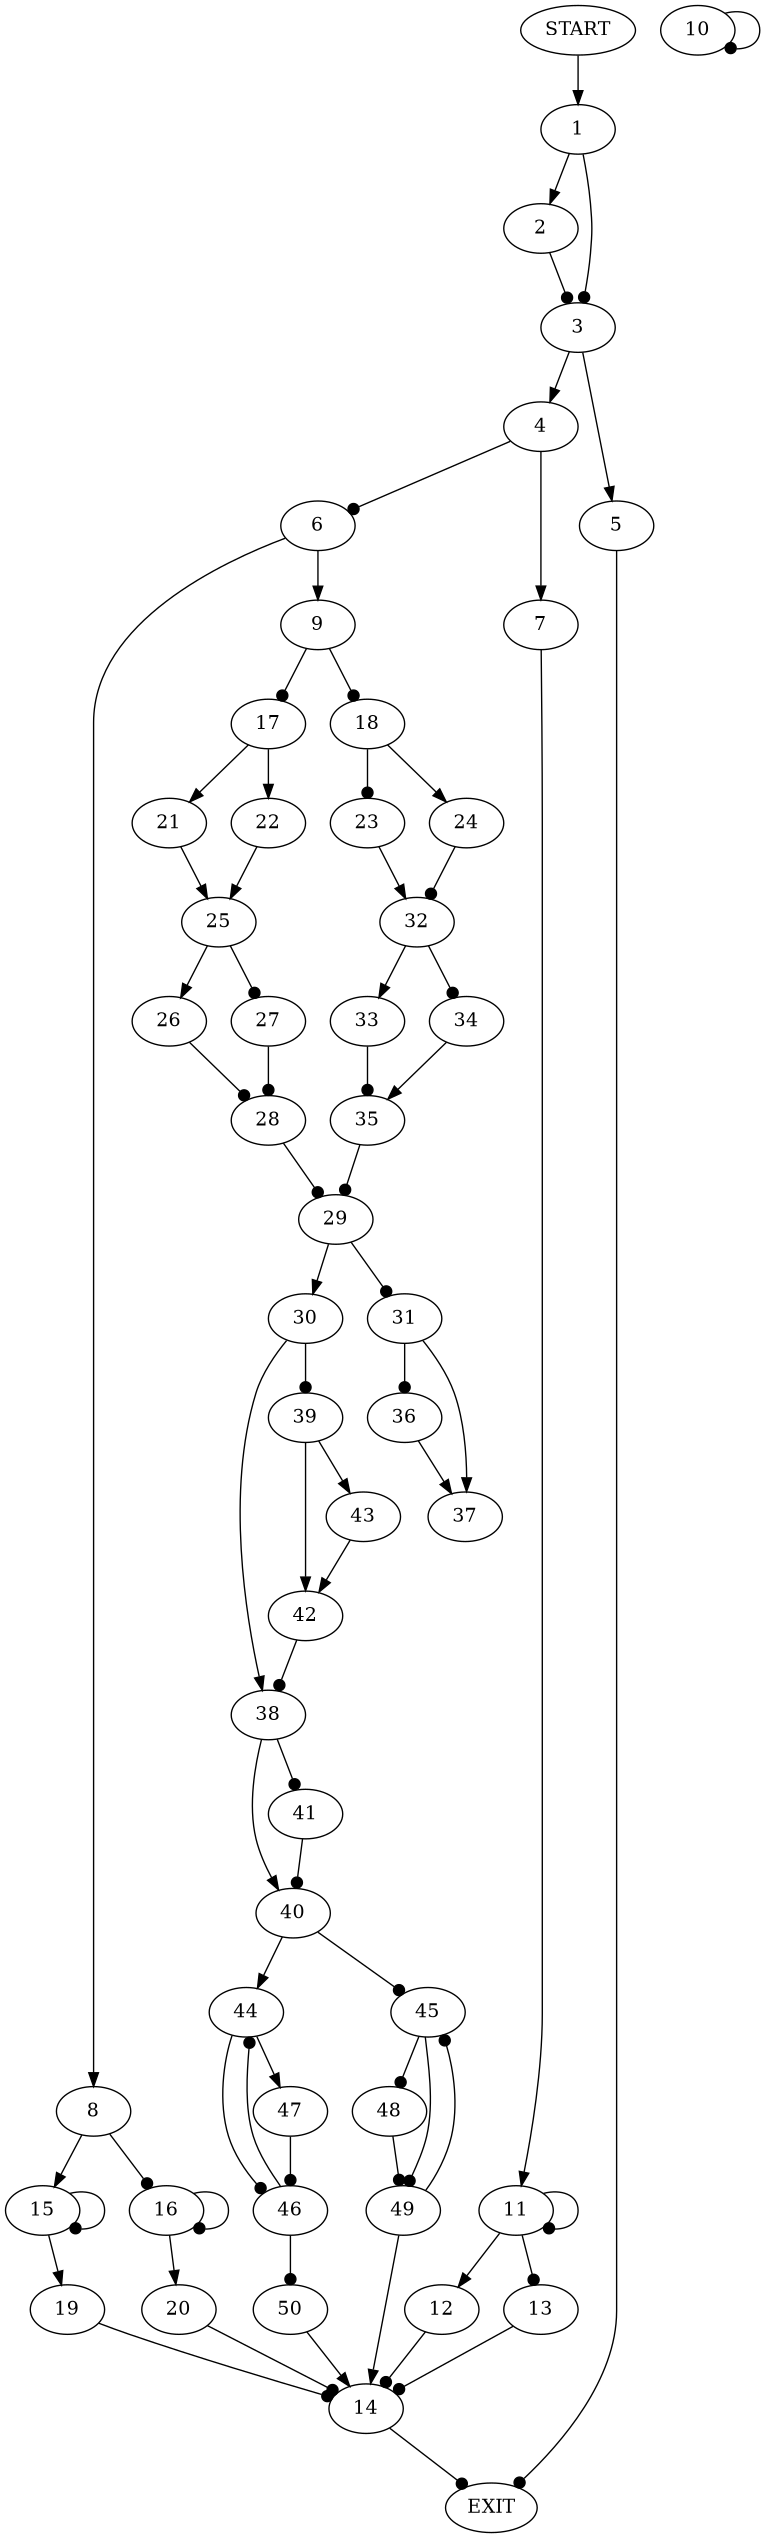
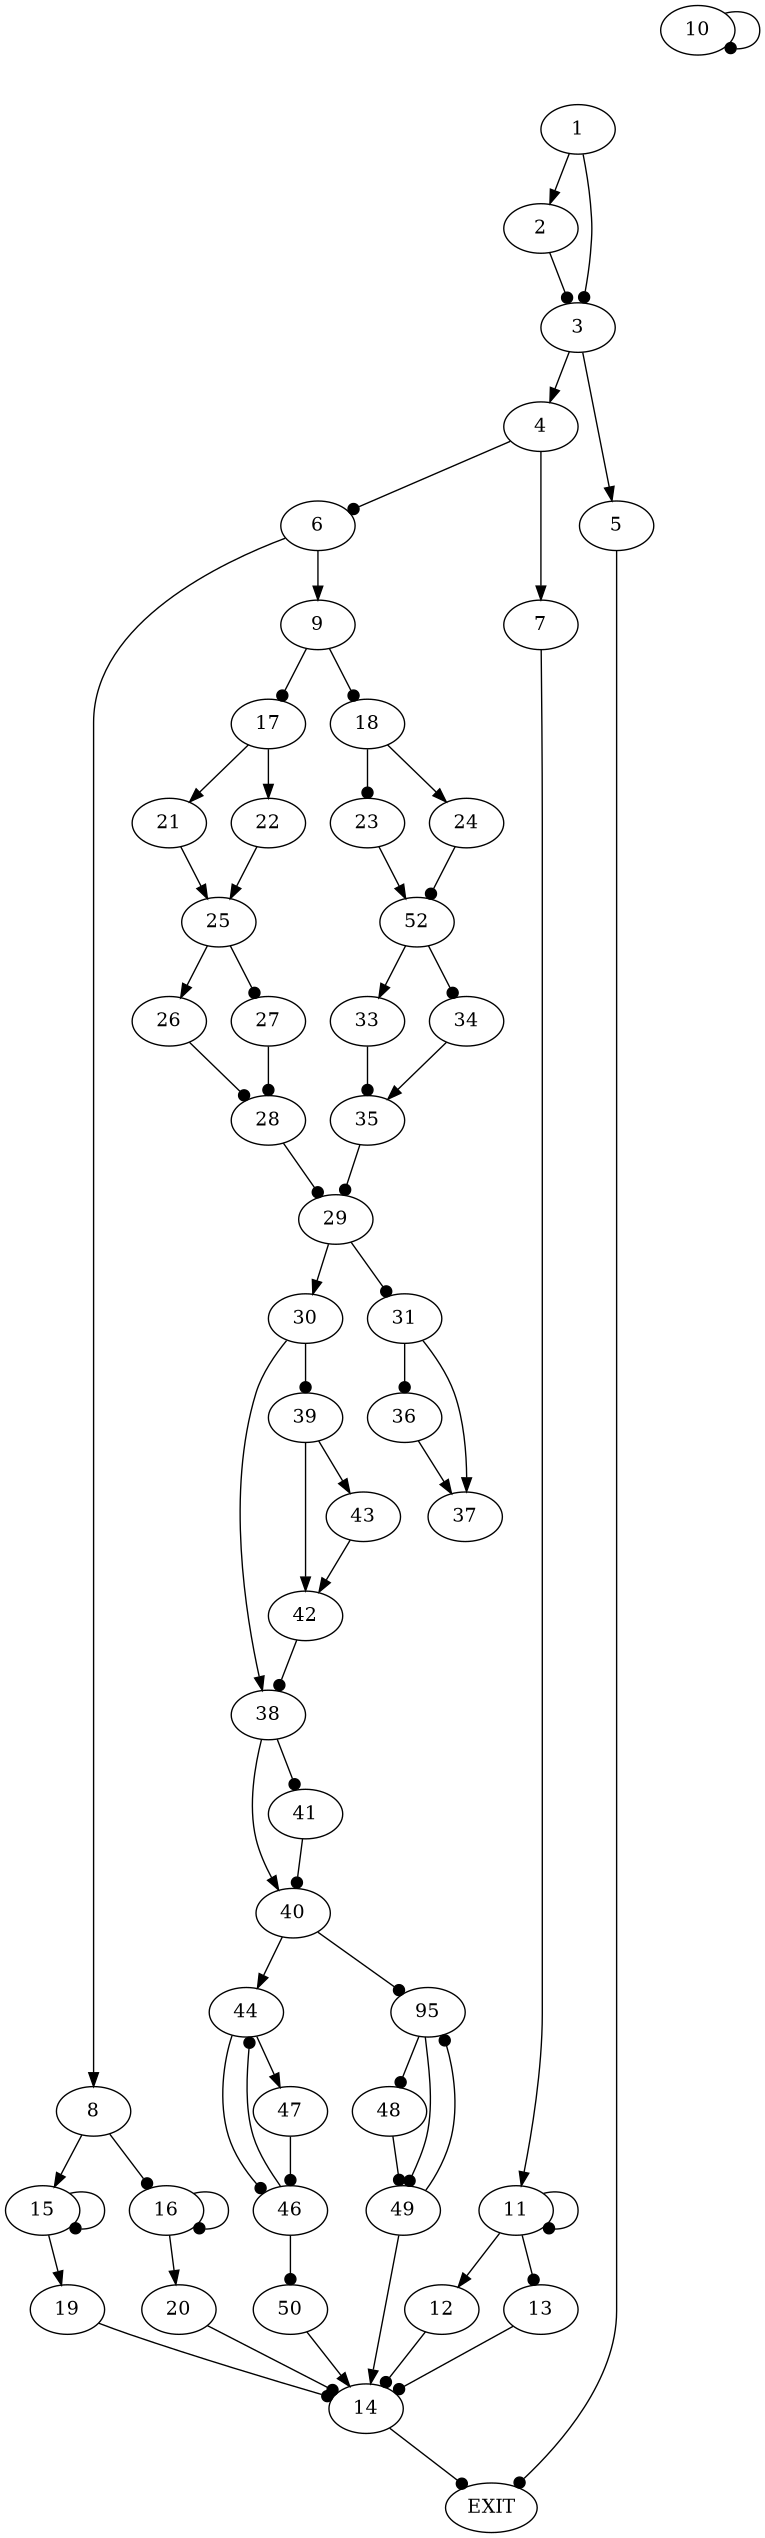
node "START": removed
node "32": label "32" -> "52"
node "45": label "45" -> "95"
